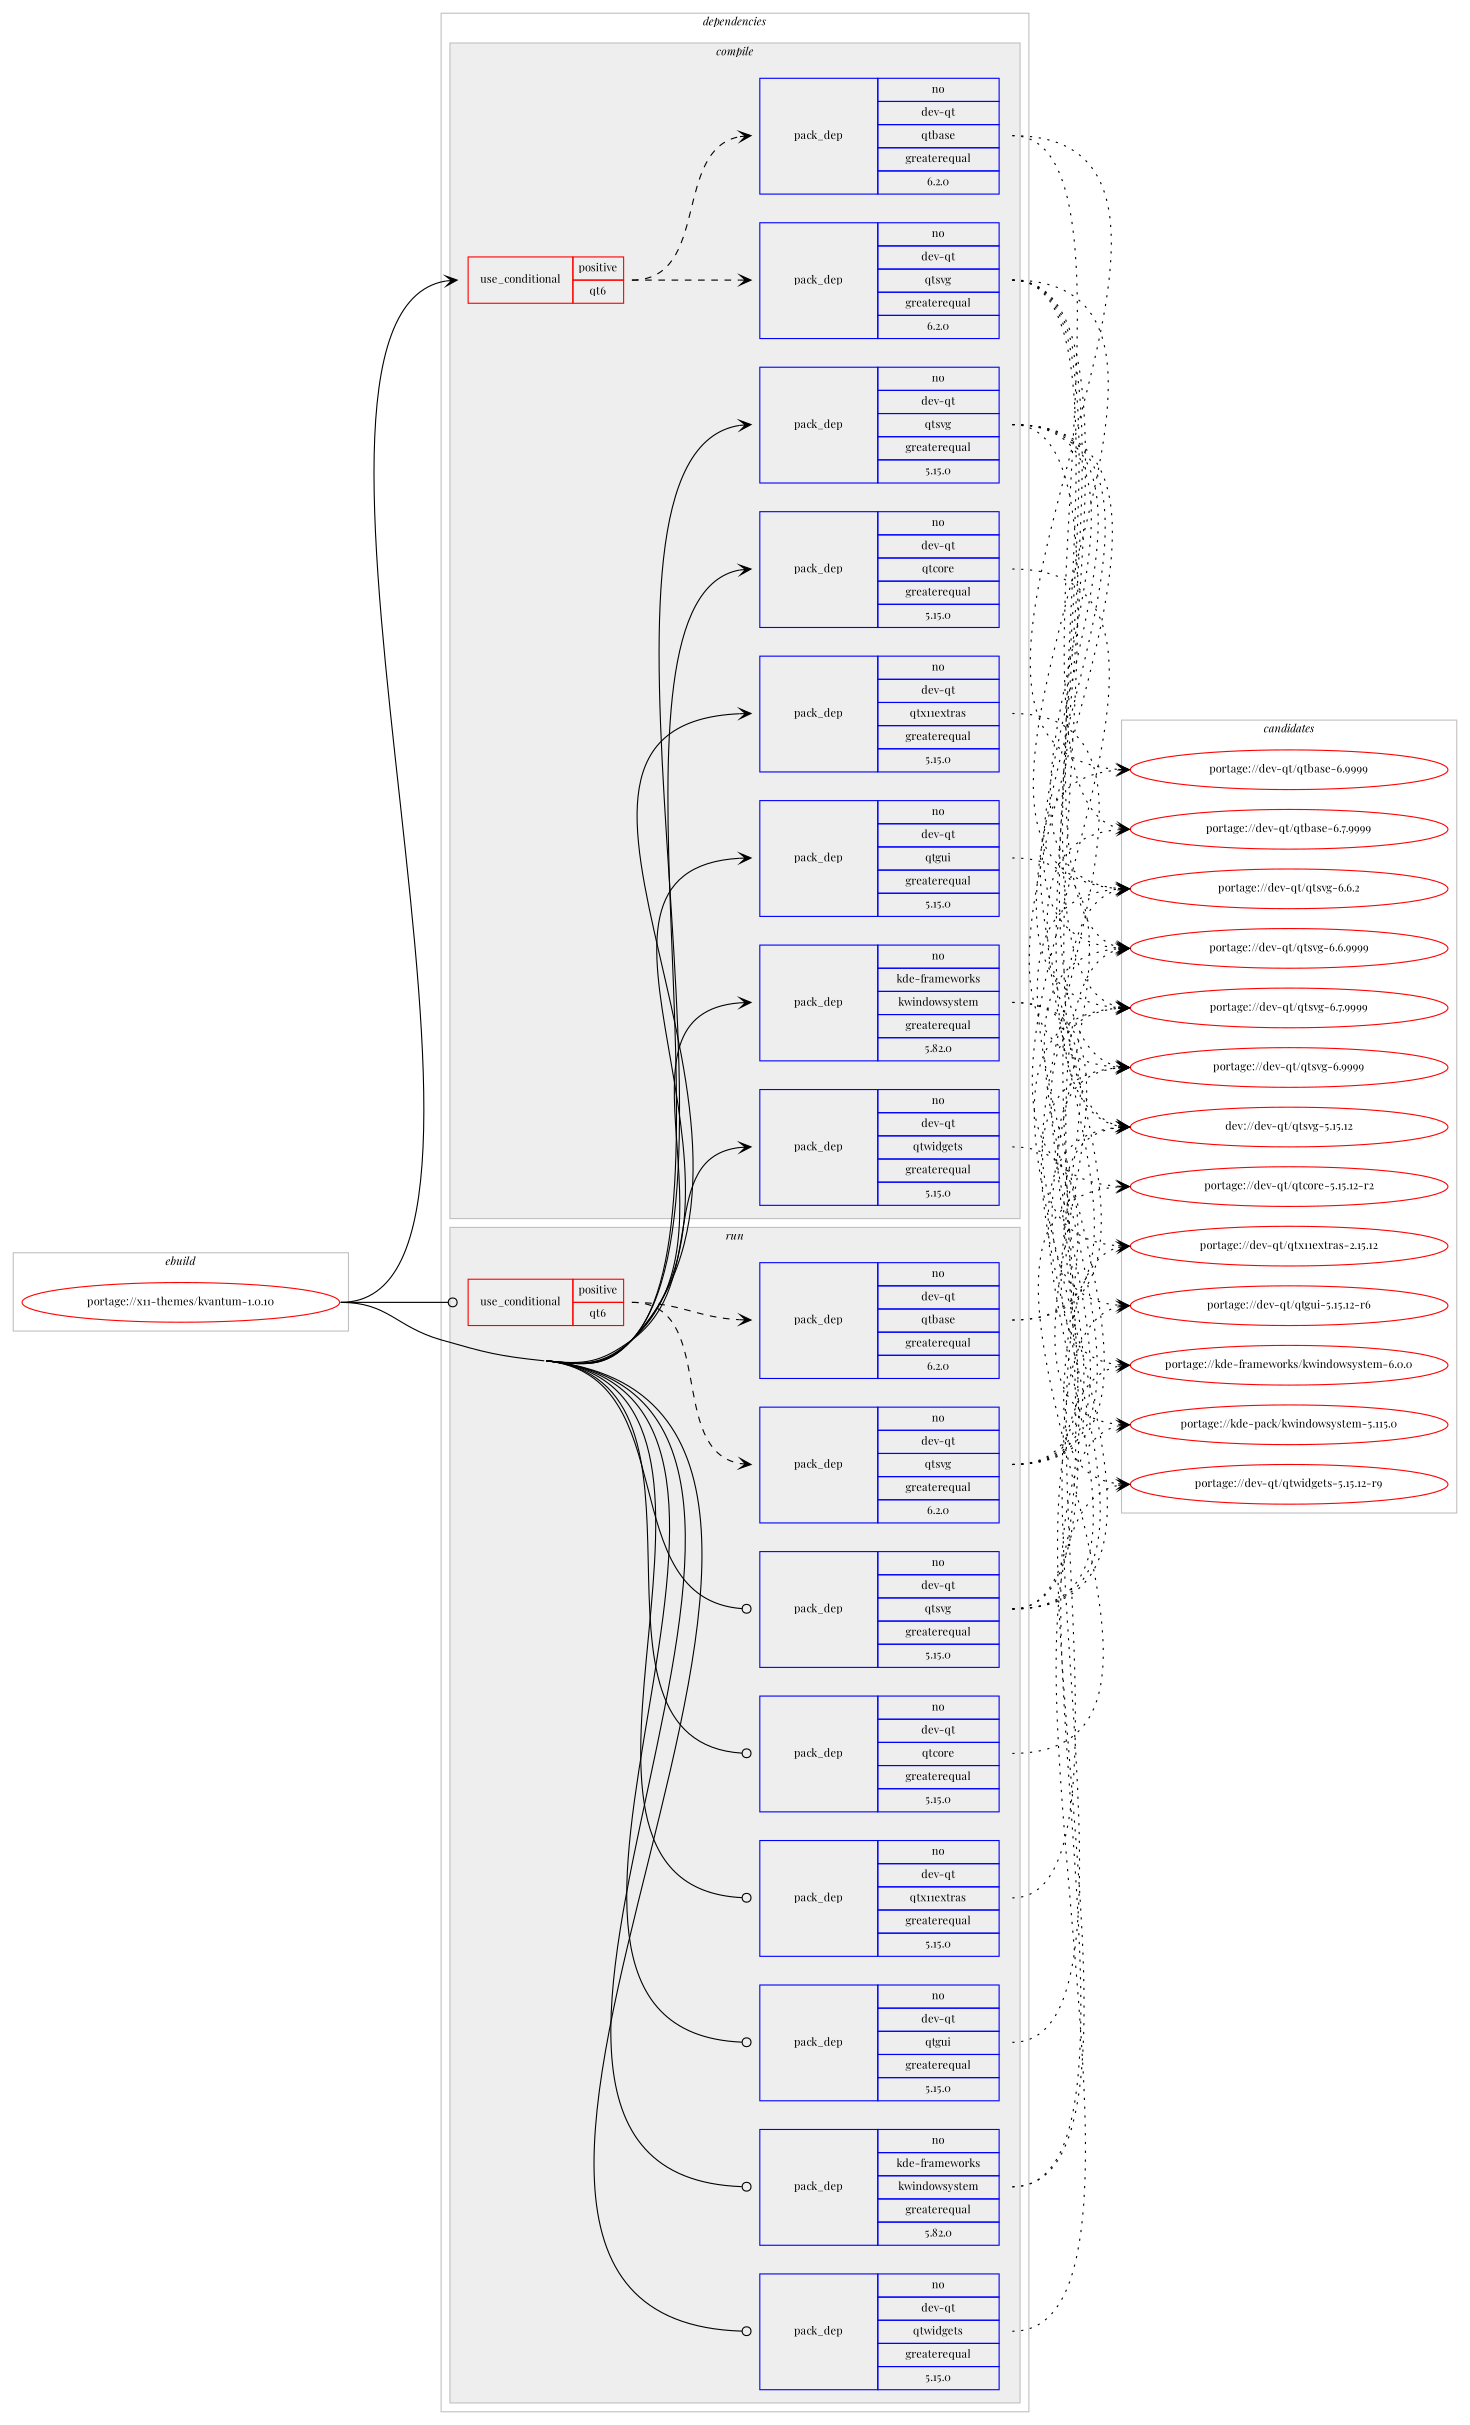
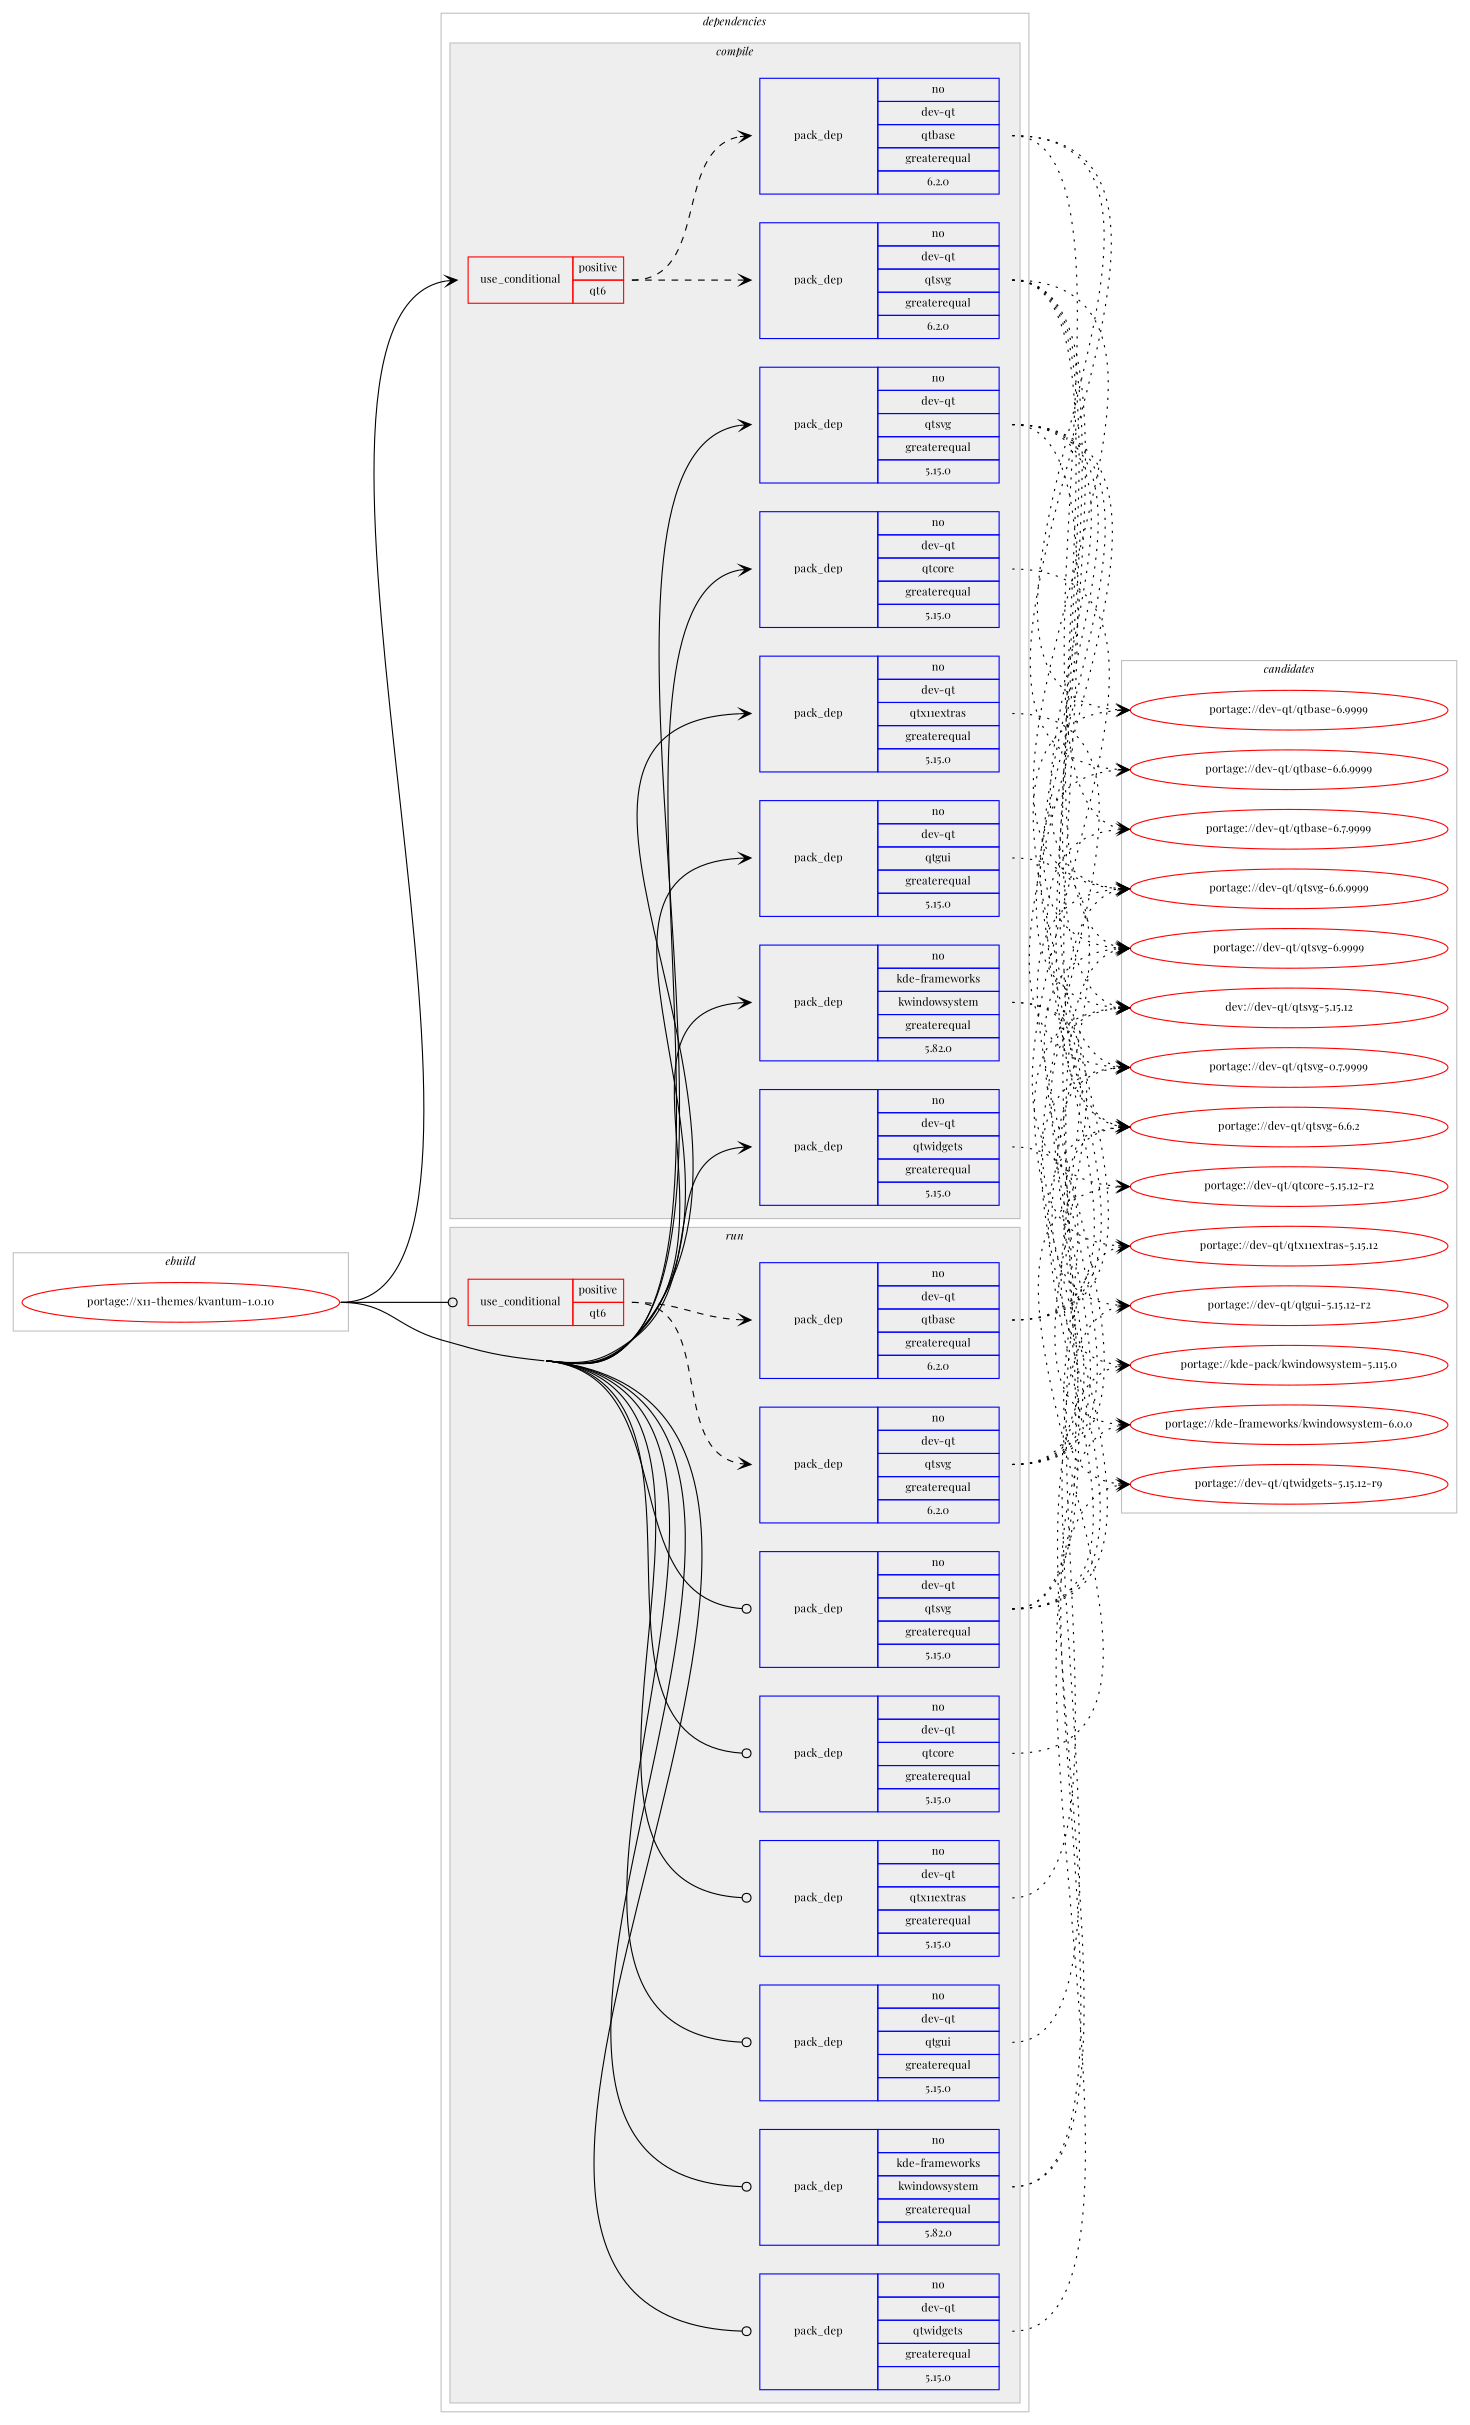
node "portage://dev-qt/qtbase-6.6.9999": added
node "portage://dev-qt/qtsvg-6.7.9999": label "portage://dev-qt/qtsvg-6.7.9999" -> "portage://dev-qt/qtsvg-0.7.9999"
node "portage://dev-qt/qtx11extras-2.15.12": label "portage://dev-qt/qtx11extras-2.15.12" -> "portage://dev-qt/qtx11extras-5.15.12"
node "portage://dev-qt/qtgui-5.15.12-r6": label "portage://dev-qt/qtgui-5.15.12-r6" -> "portage://dev-qt/qtgui-5.15.12-r2"
